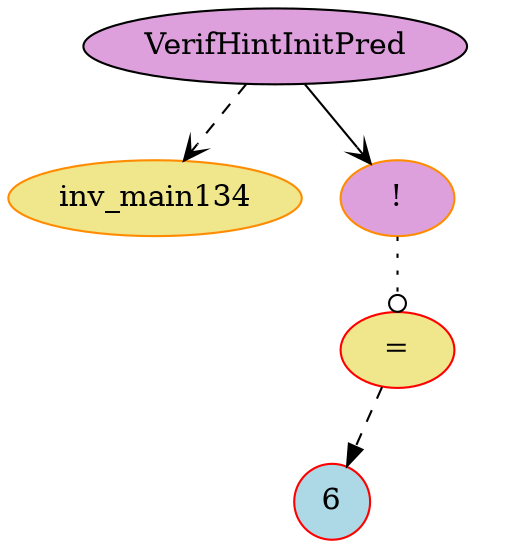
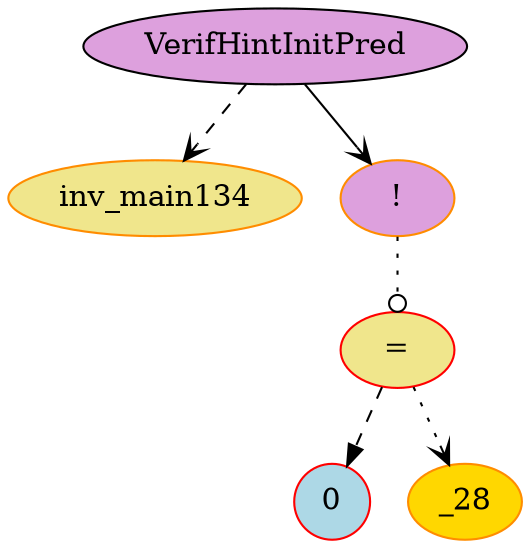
node "6": label "6" -> "0"
node "_28": added
